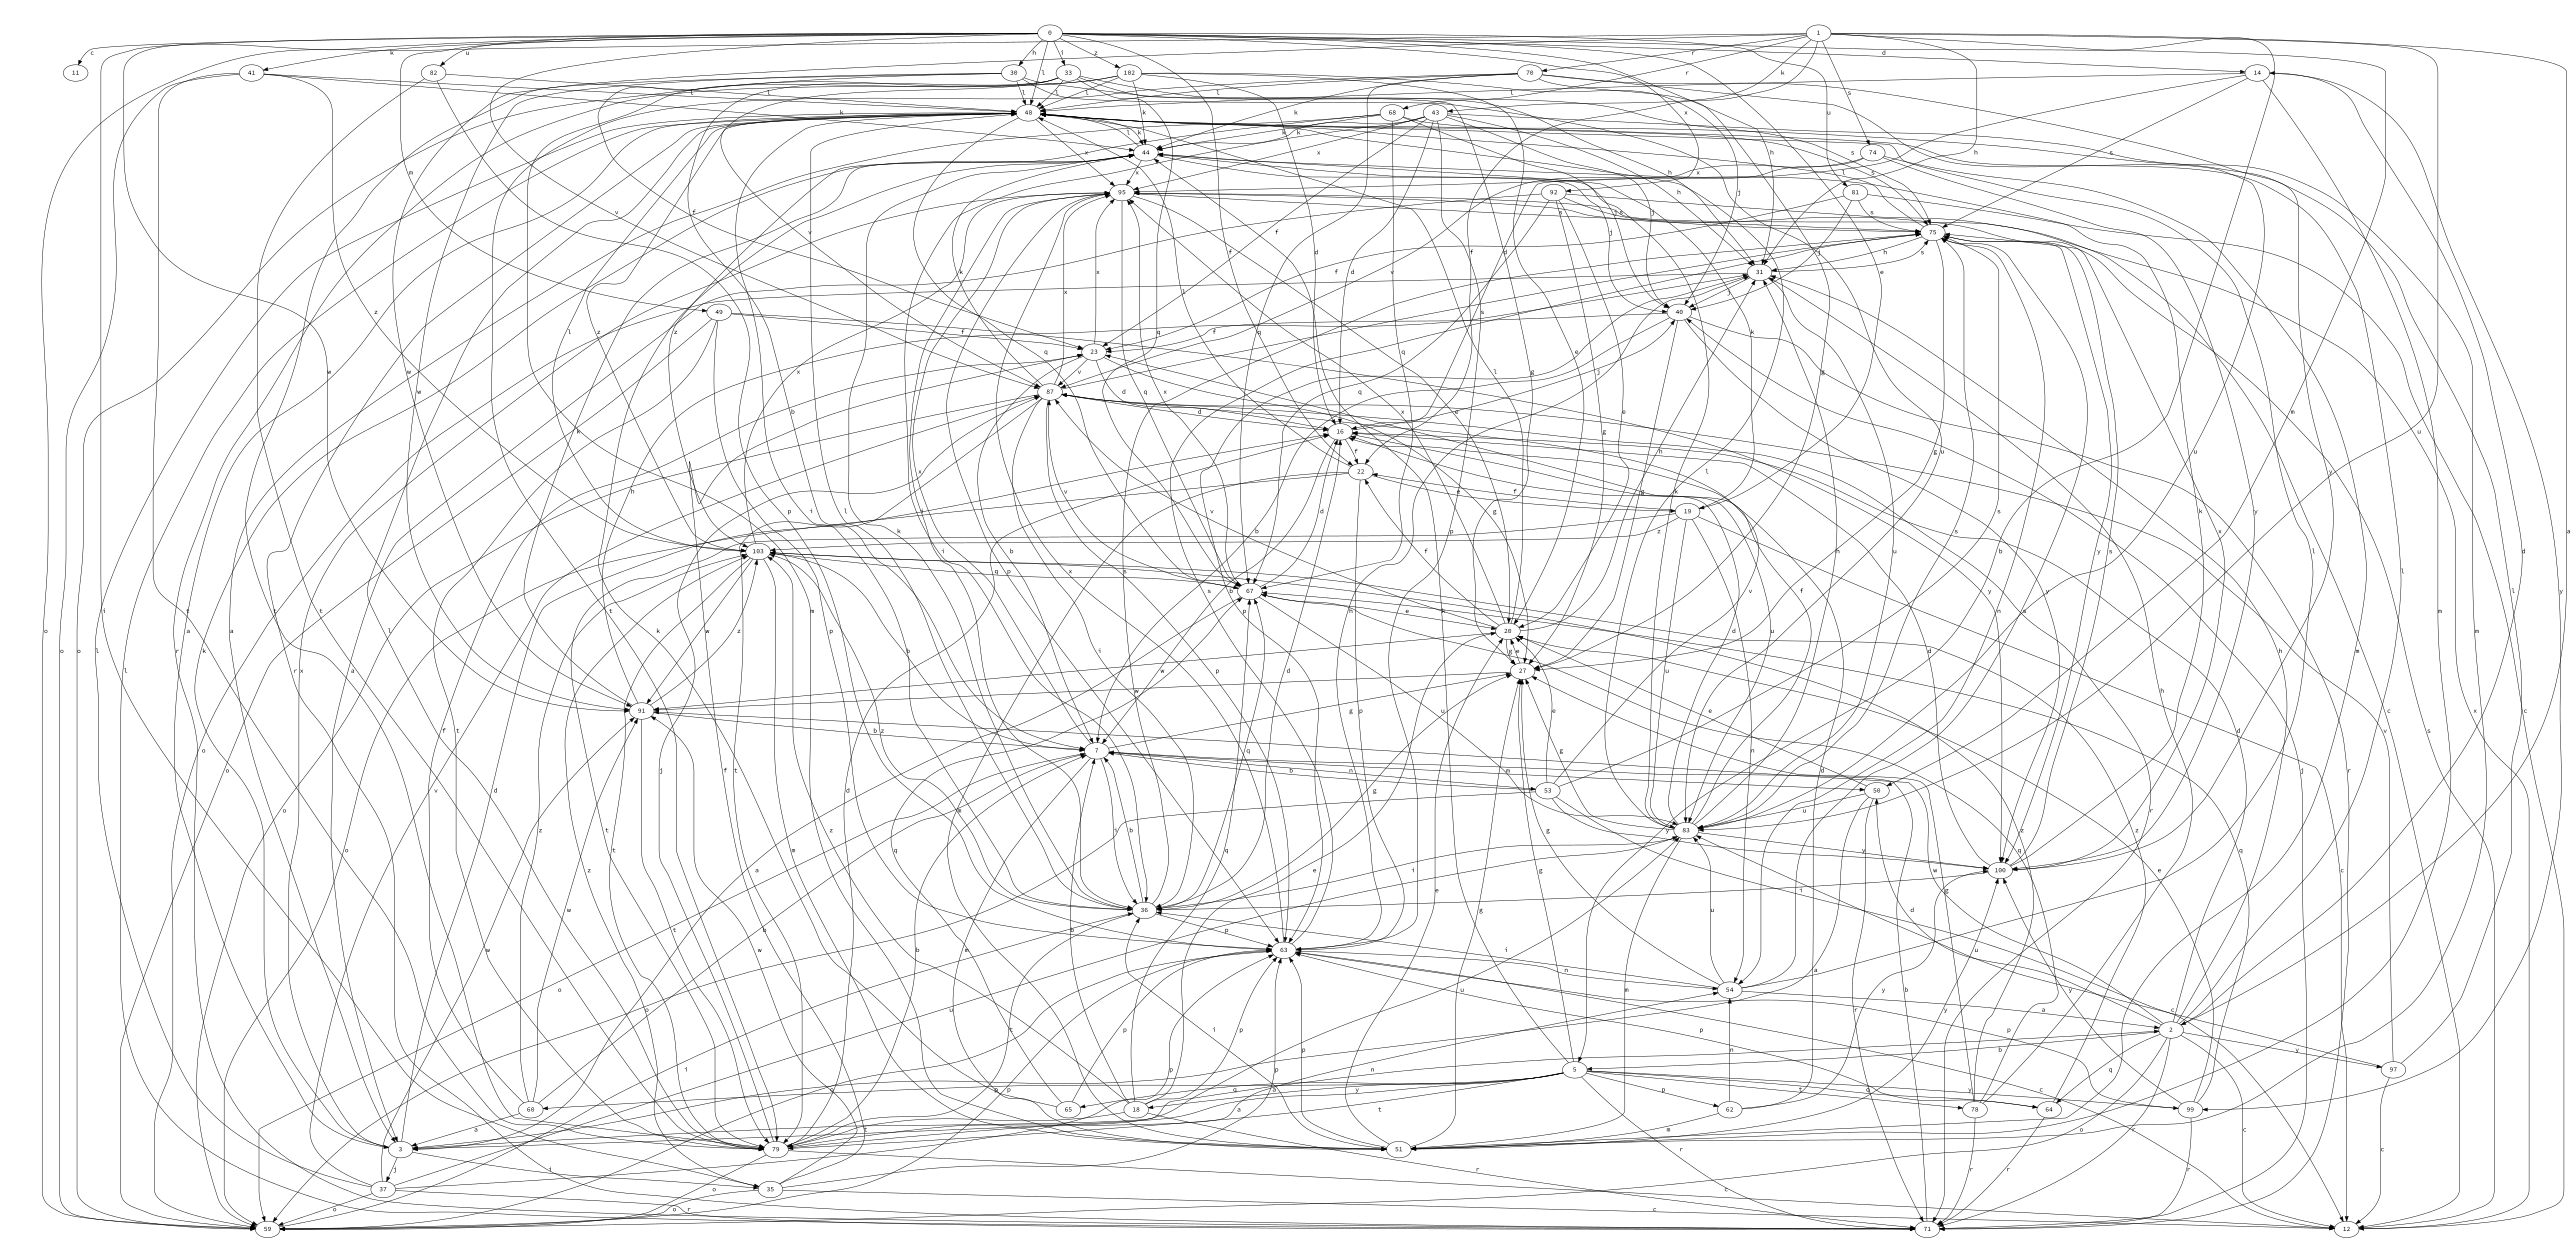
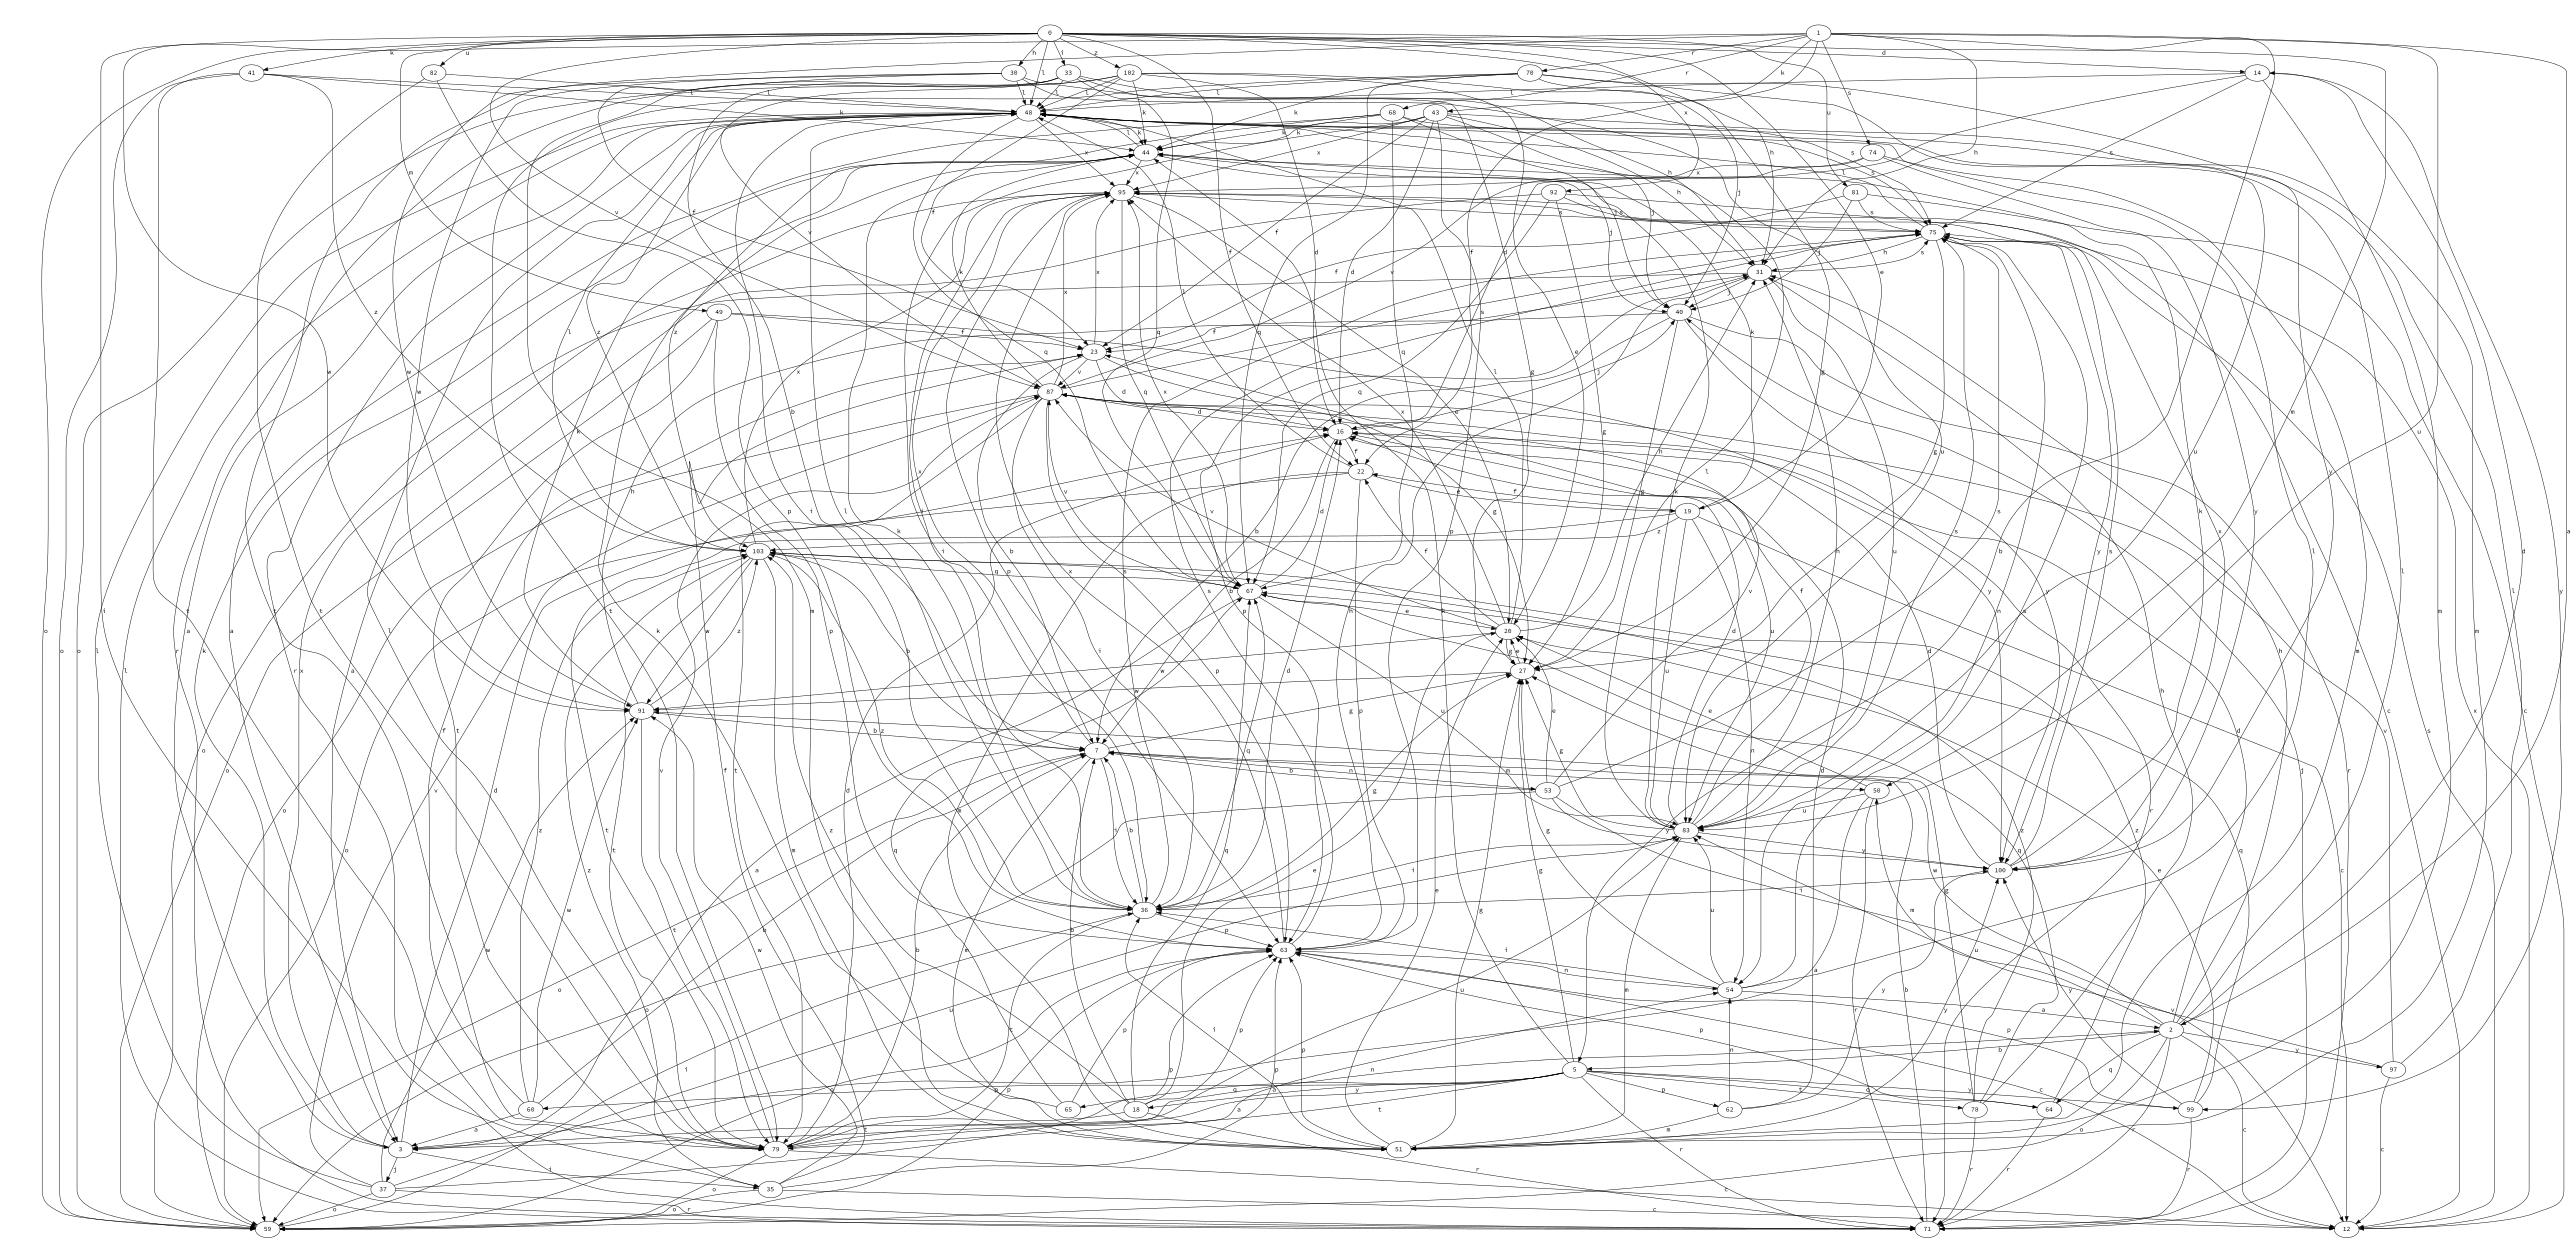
node "11": removed
edge "102" -> "23": added, label "f"
edge "92" -> "20": removed, label "e"
edge "79" -> "87": label "j" -> "v"
edge "2" -> "50": label "d" -> "m"
edge "53" -> "12": label "c" -> "v"
